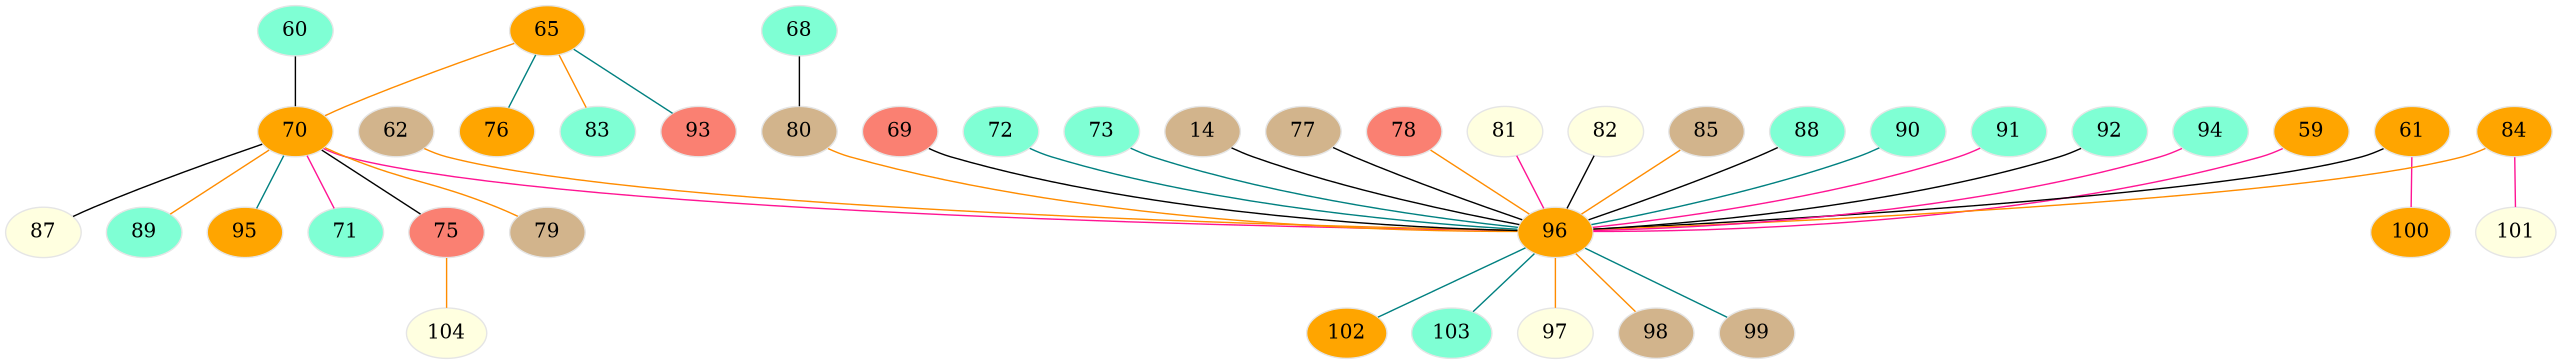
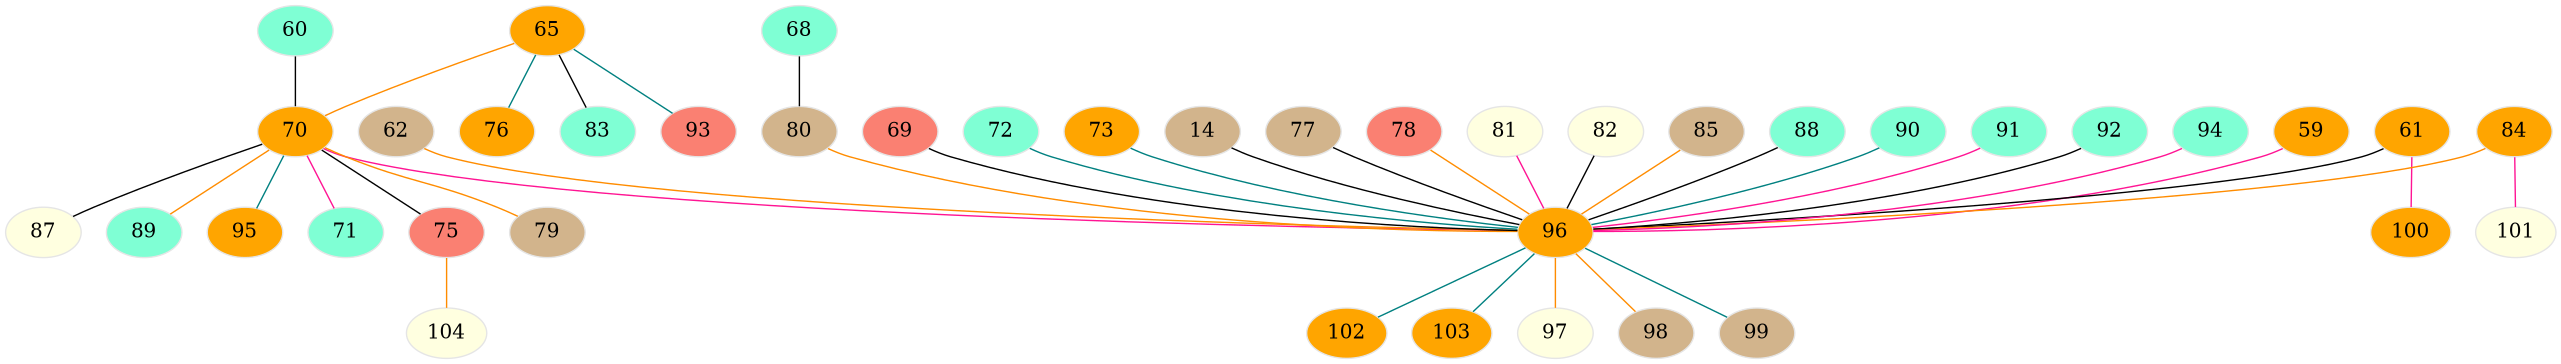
edge "65" -- "83": color darkorange -> black
node "73": fillcolor aquamarine -> orange
node "103": fillcolor aquamarine -> orange
